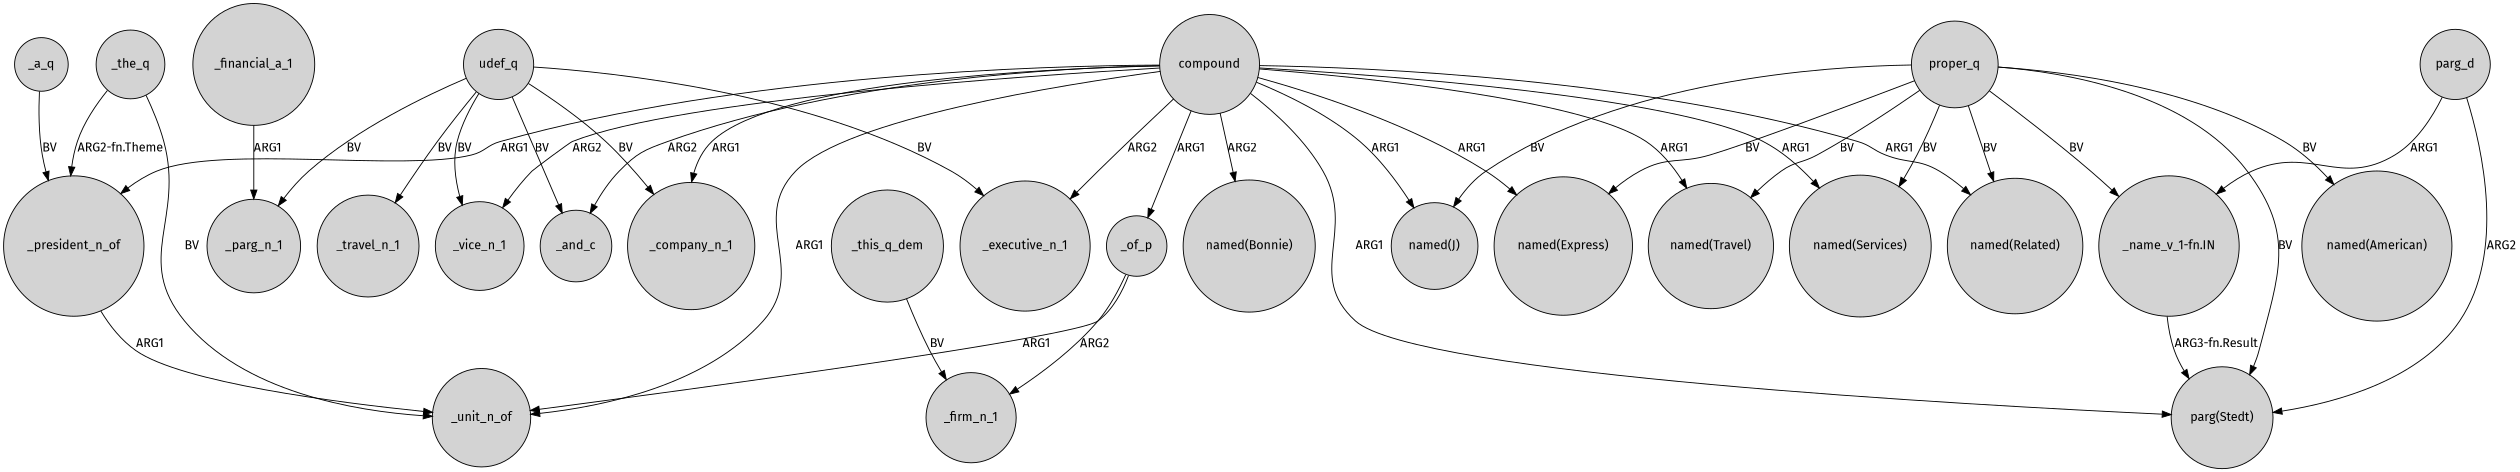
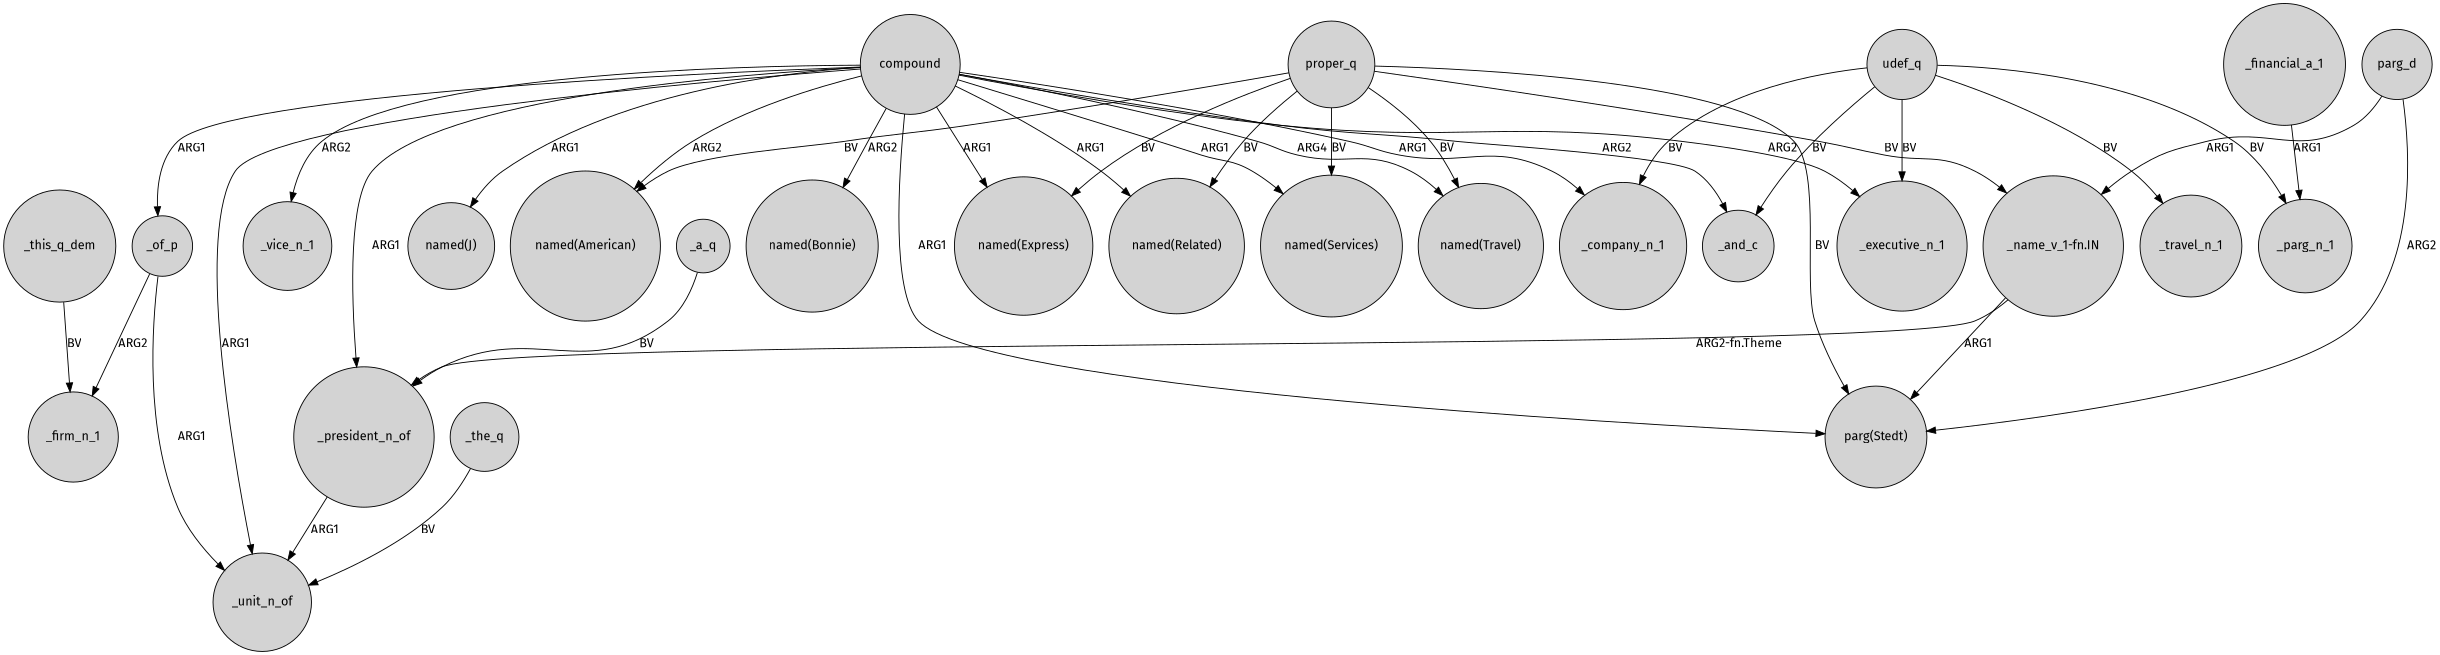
edge "proper_q" -> "named(J)": removed, label "BV"
edge "compound" -> "named(American)": added, label "ARG2"
edge "_the_q" -> "_president_n_of": now "_name_v_1-fn.IN" -> "_president_n_of"
edge "udef_q" -> "_vice_n_1": removed, label "BV"
edge "compound" -> "named(Travel)": label "ARG1" -> "ARG4"
edge "_name_v_1-fn.IN" -> "parg(Stedt)": label "ARG3-fn.Result" -> "ARG1"
